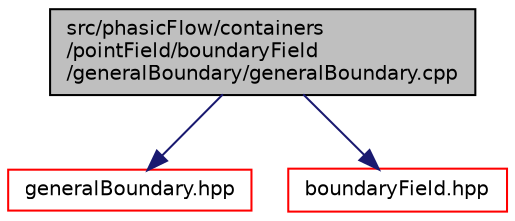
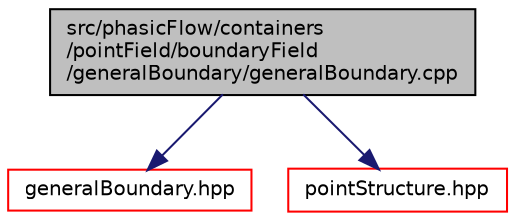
node "boundaryField.hpp": label "boundaryField.hpp" -> "pointStructure.hpp"
